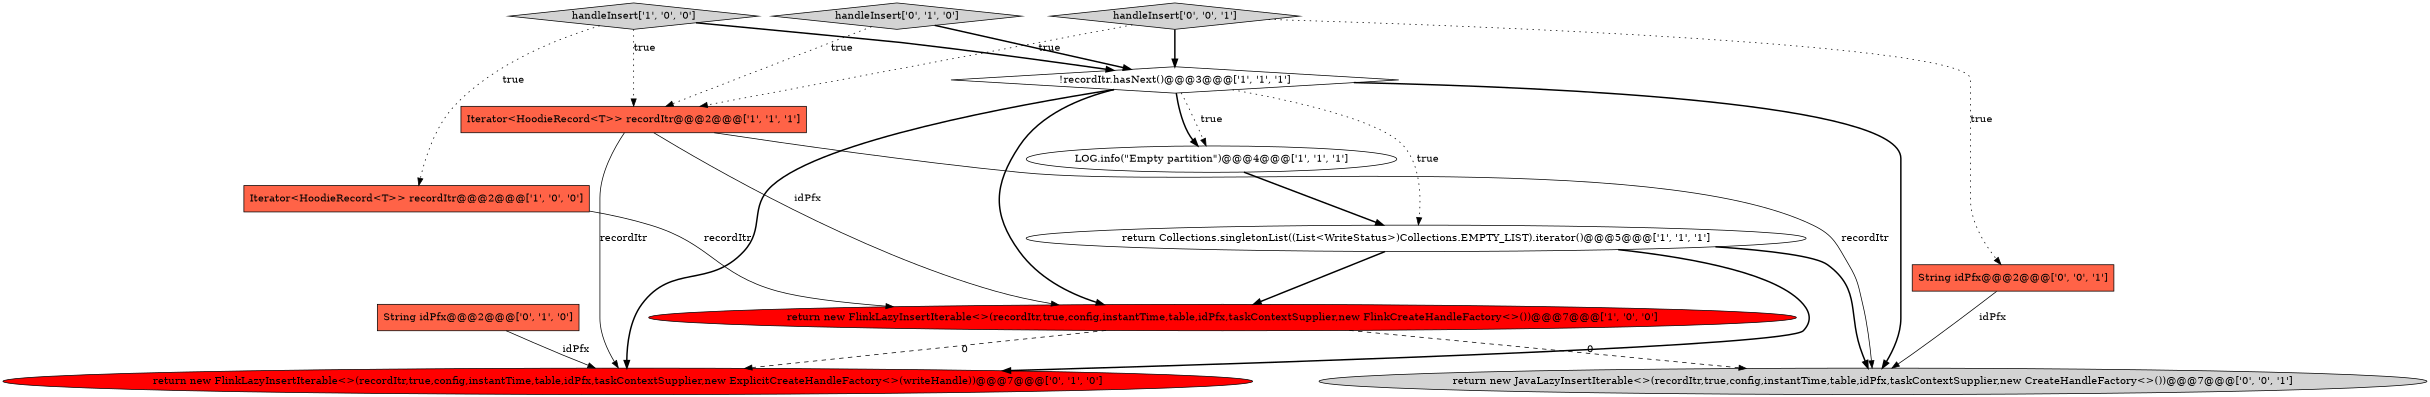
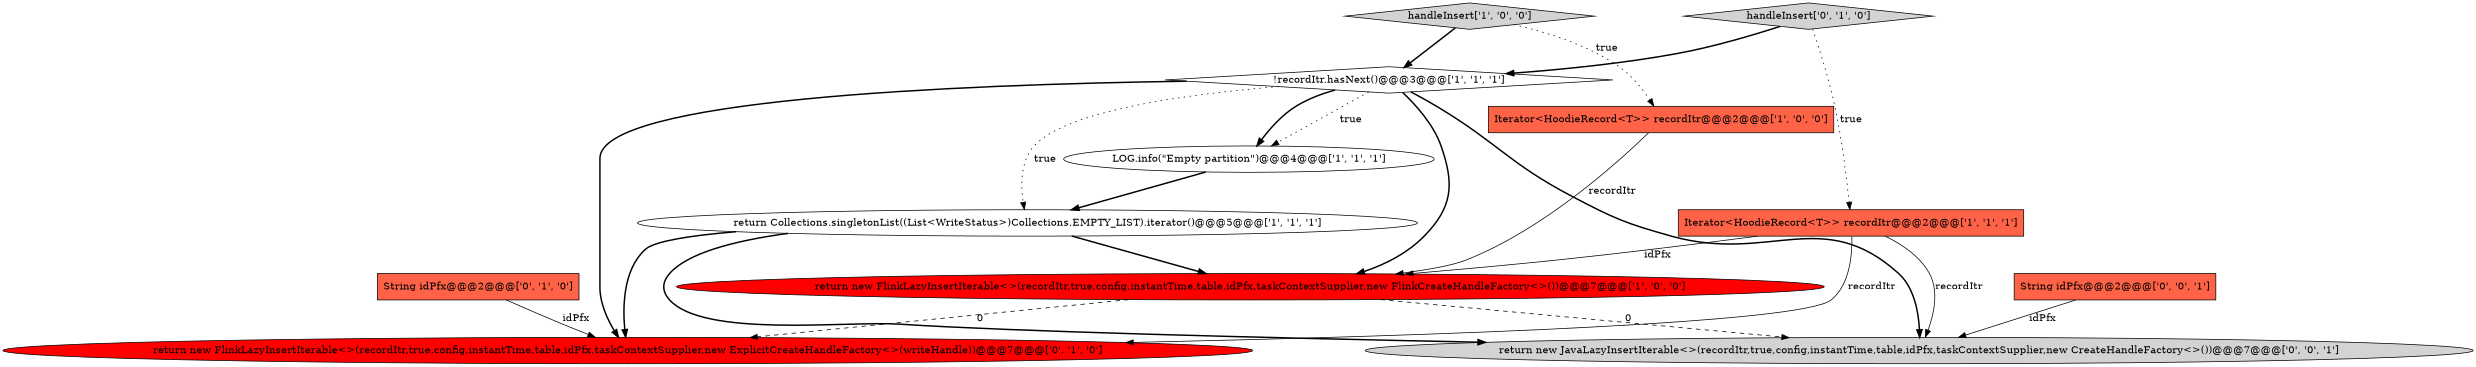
node "handleInsert['0', '0', '1']": removed
edge "handleInsert['1', '0', '0']" -> "Iterator<HoodieRecord<T>> recordItr@@@2@@@['1', '1', '1']": removed, label "true"
